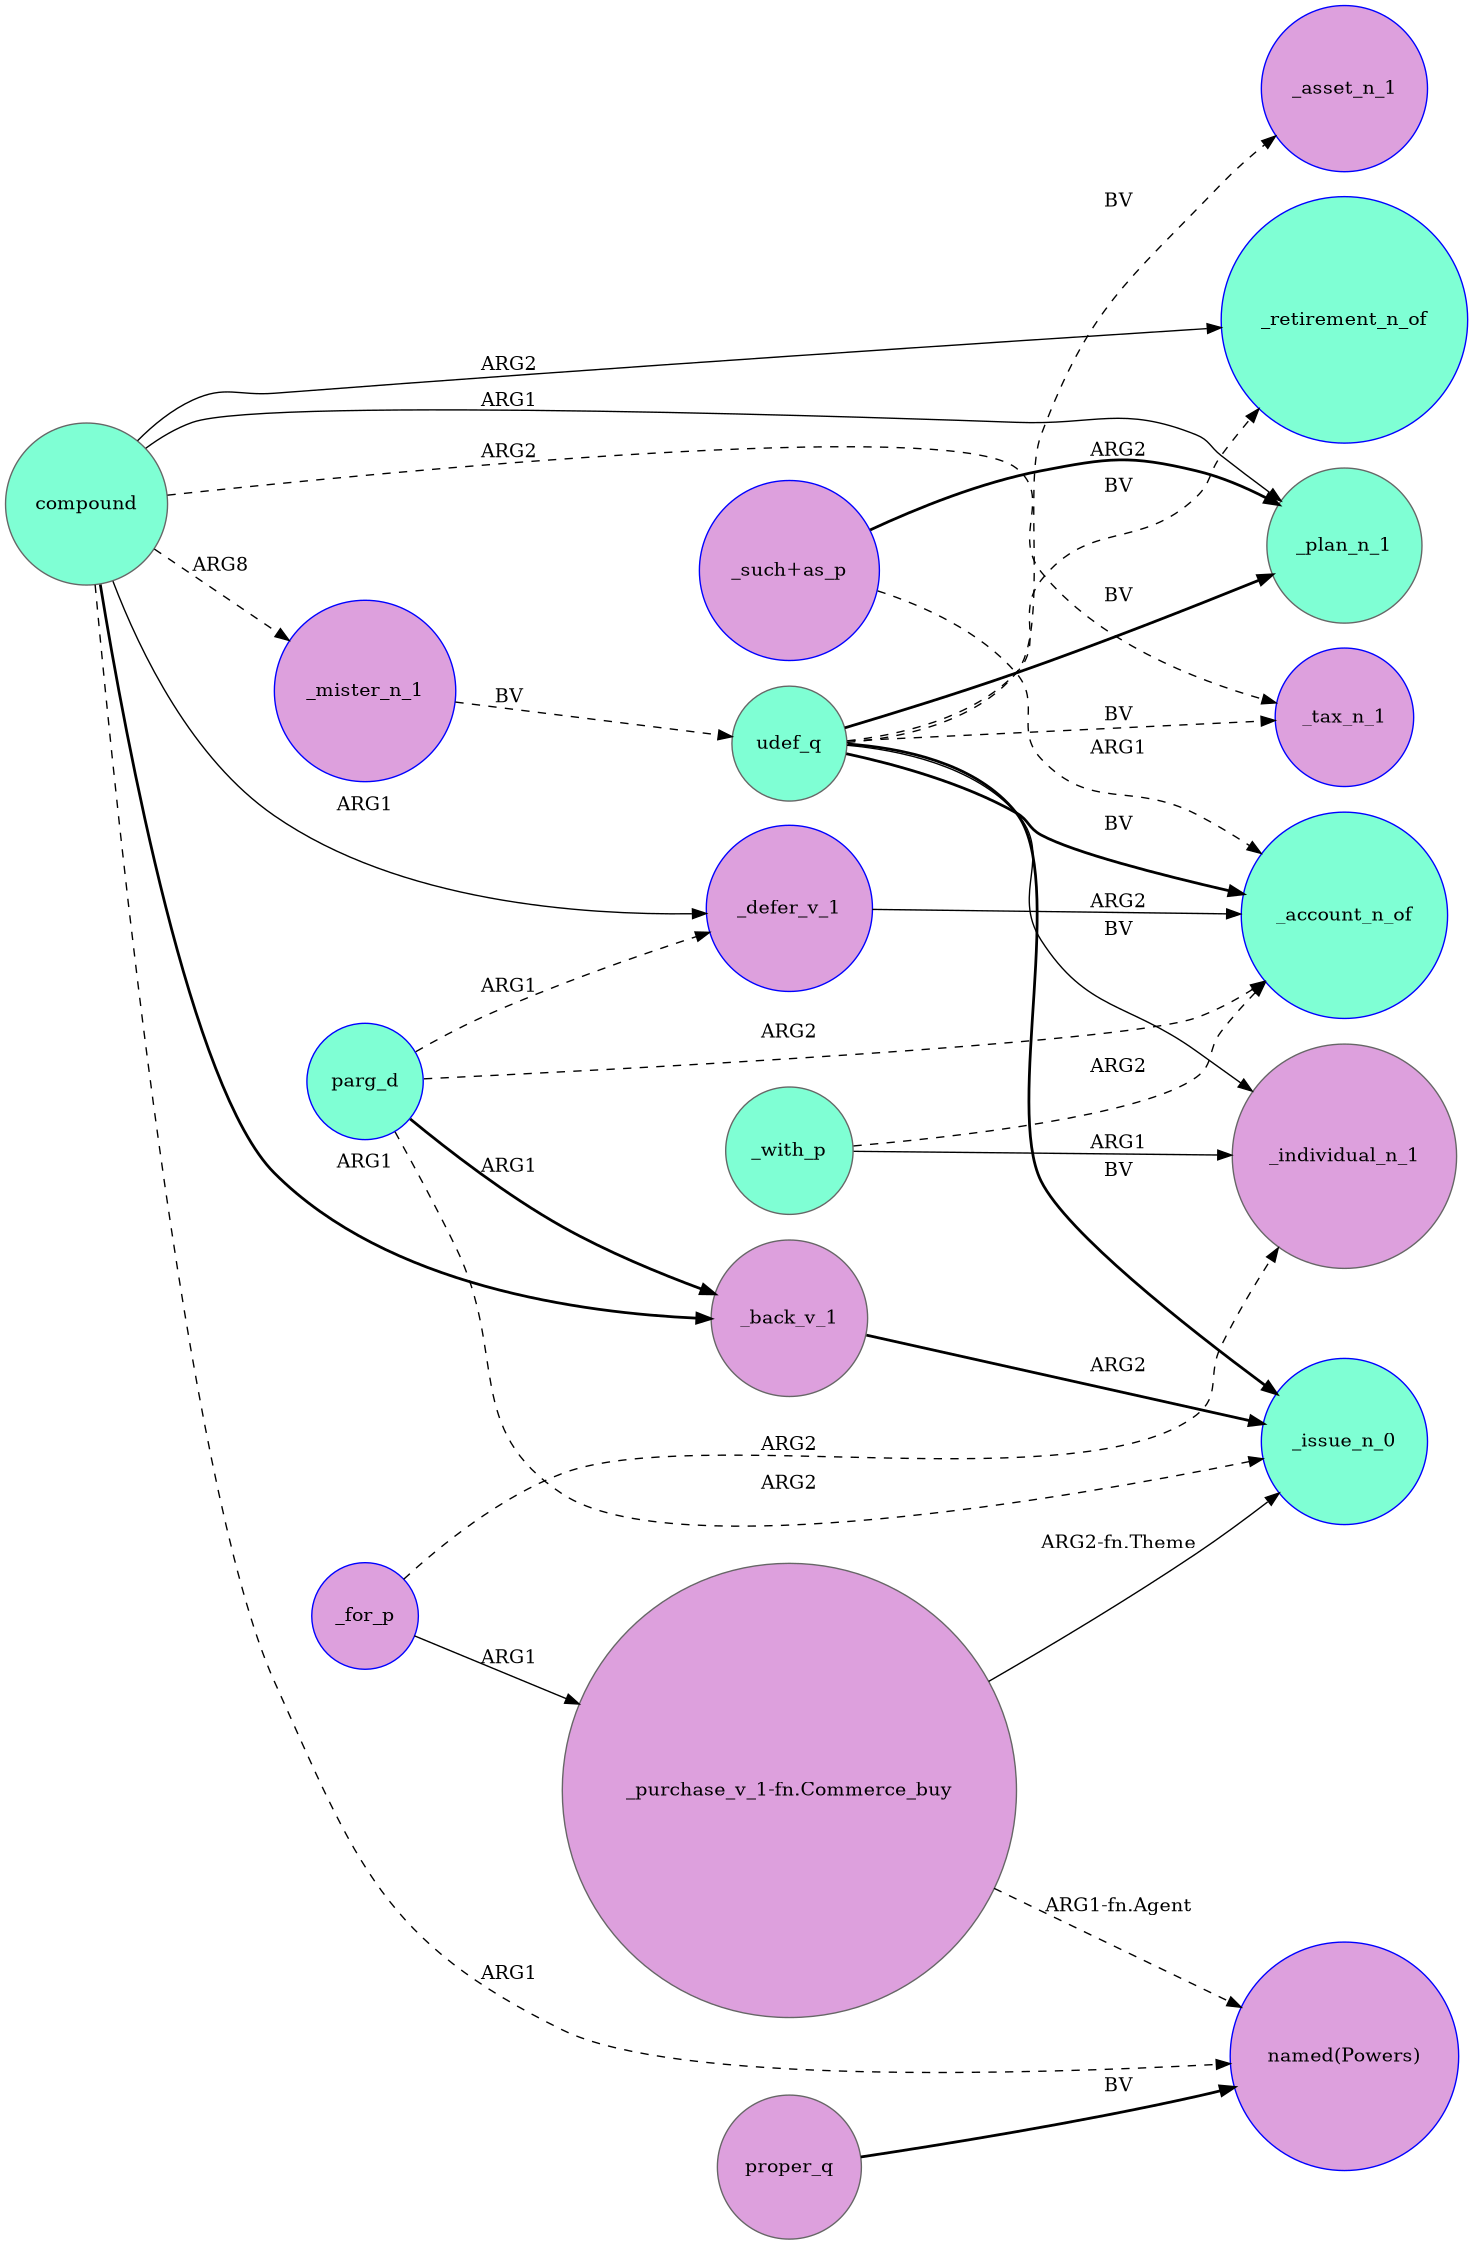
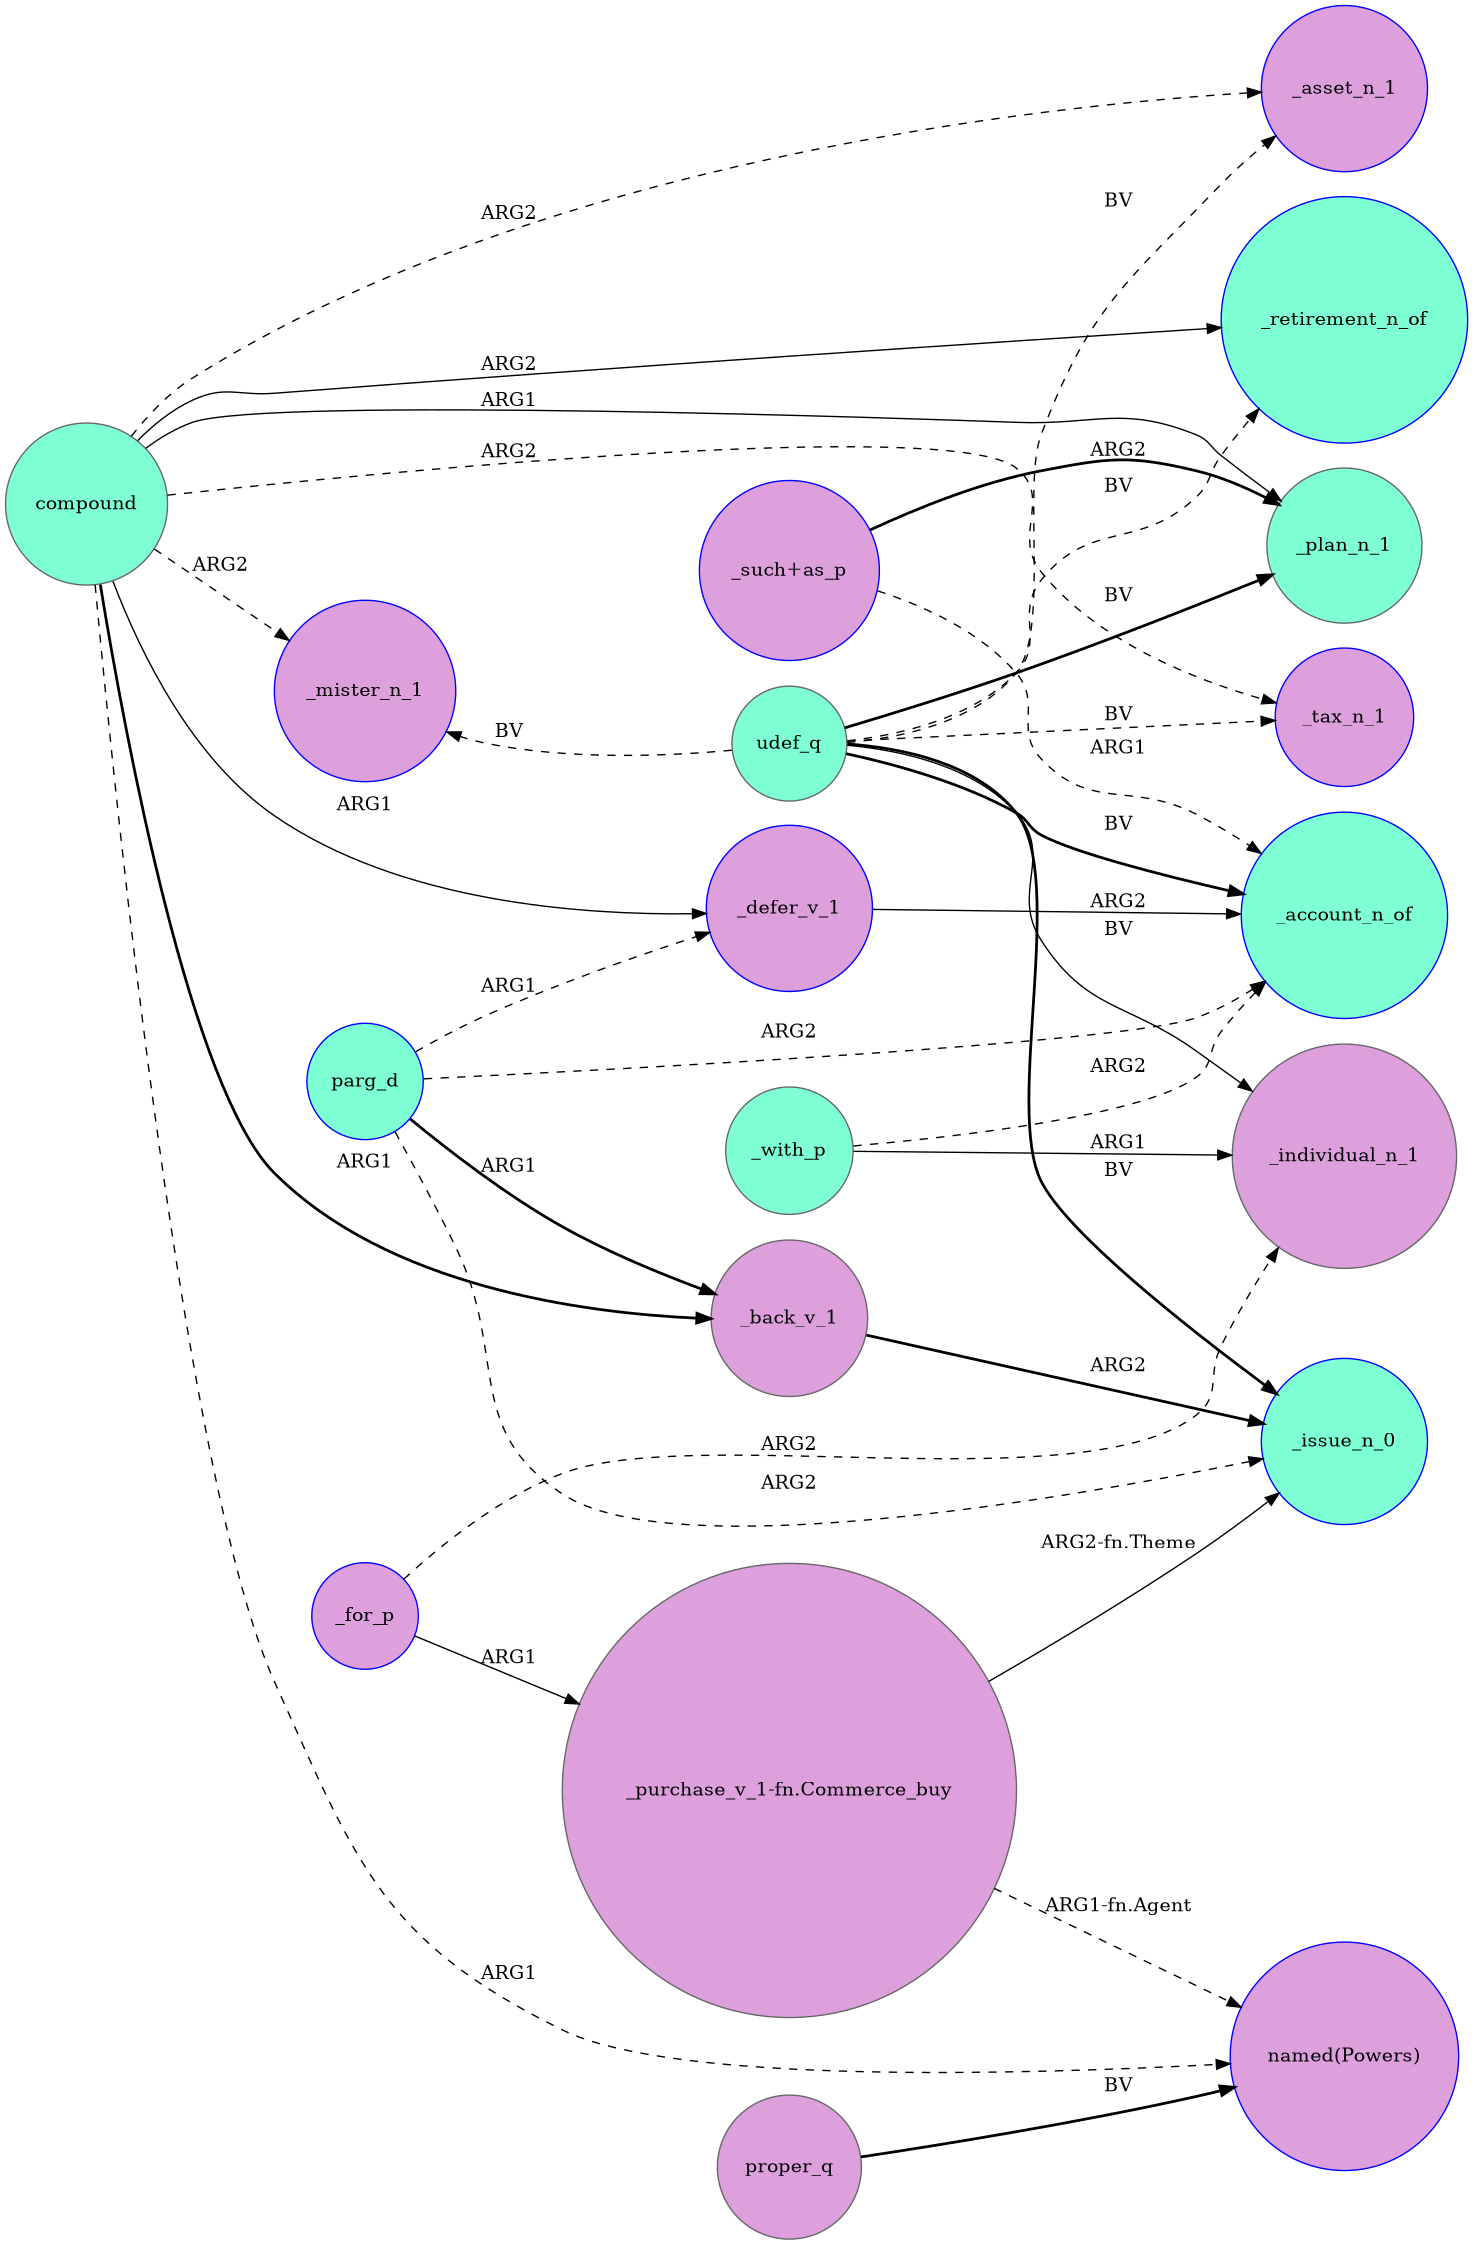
edge "compound" -> "_asset_n_1": added, label "ARG2"
edge "compound" -> "_mister_n_1": label "ARG8" -> "ARG2"
edge "_mister_n_1" -> "udef_q": reversed
